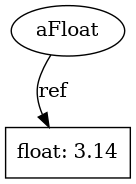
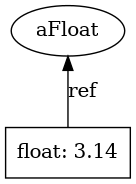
edge "aFloat" -> "float: 3.14": reversed
